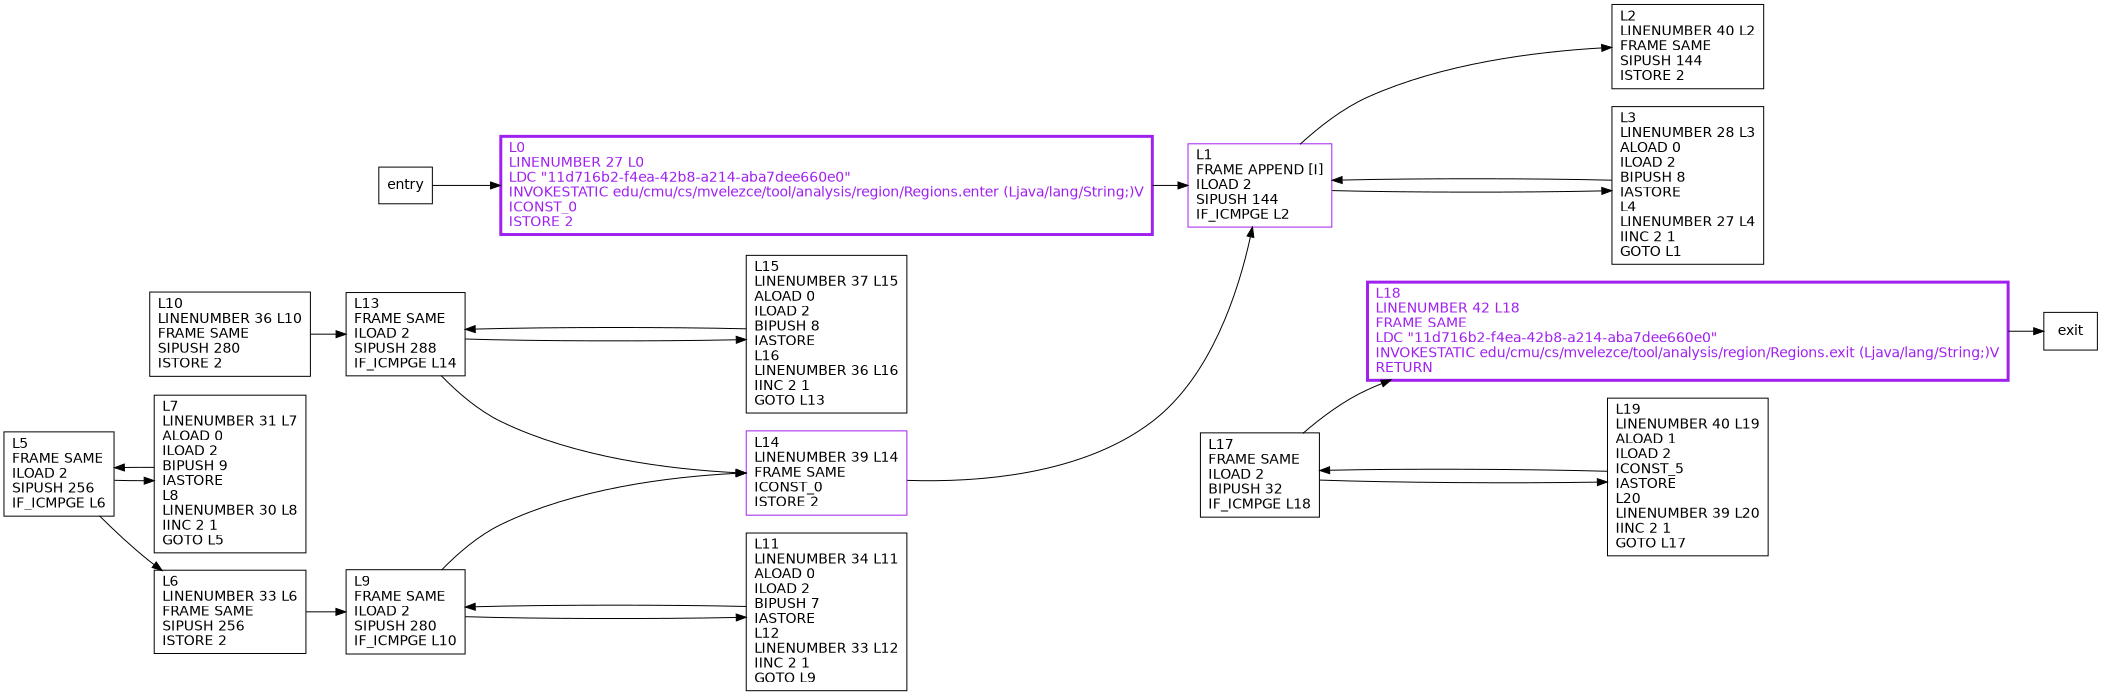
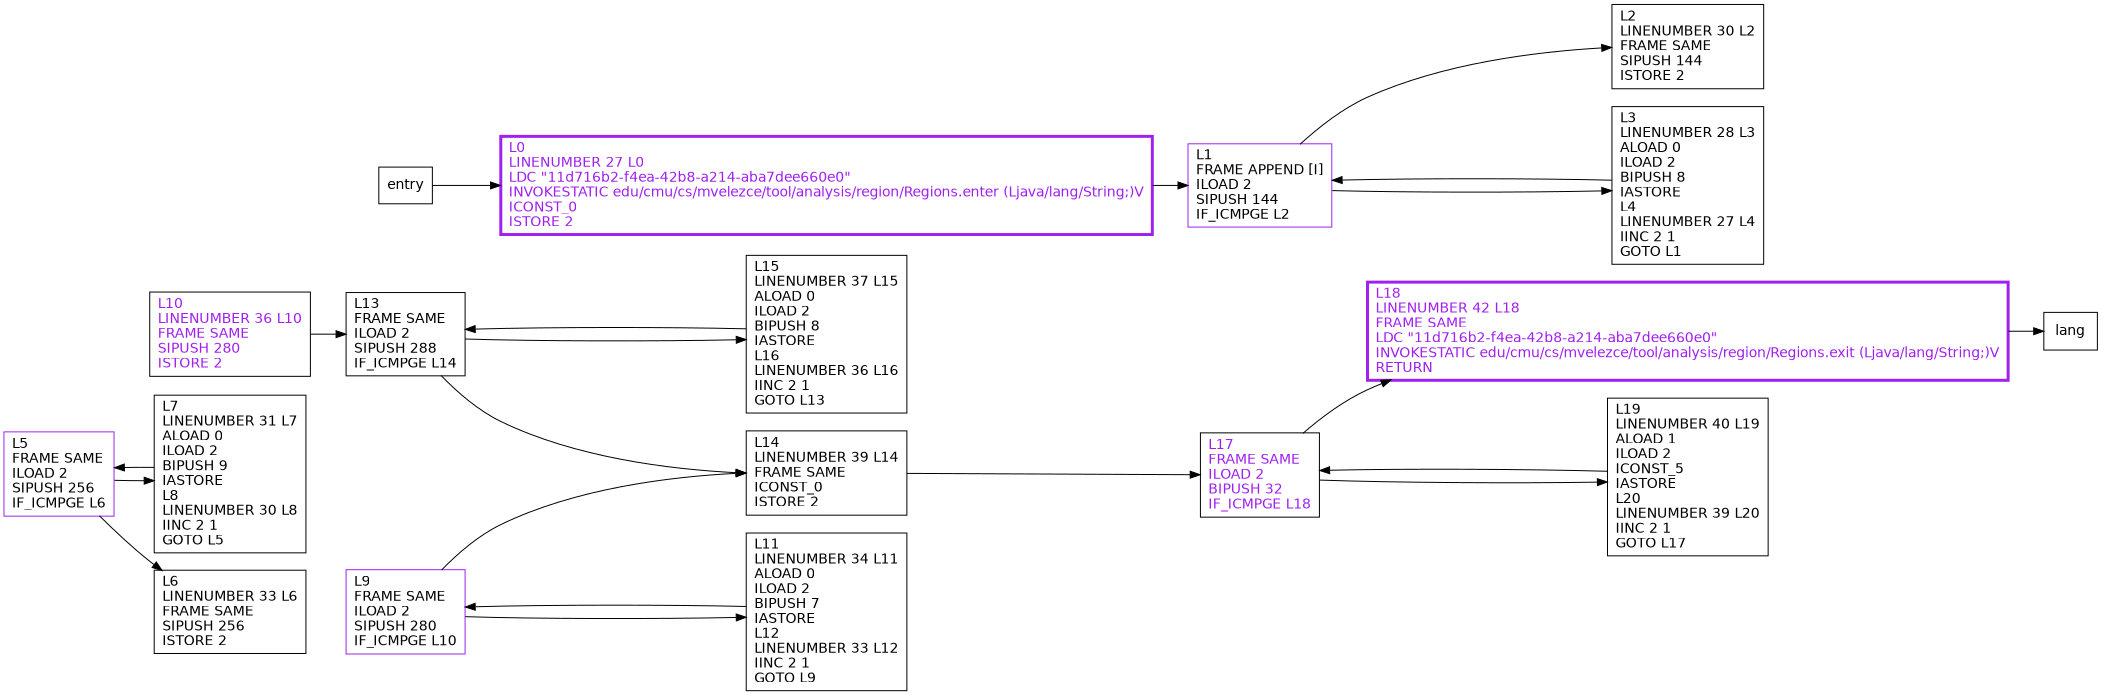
node "L2 LINENUMBER 40 L2 FRAME SAME SIPUSH 144 ISTORE 2": label "L2 LINENUMBER 40 L2 FRAME SAME SIPUSH 144 ISTORE 2" -> "L2 LINENUMBER 30 L2 FRAME SAME SIPUSH 144 ISTORE 2"
node "exit": label "exit" -> "lang"
node "L10 LINENUMBER 36 L10 FRAME SAME SIPUSH 280 ISTORE 2": fontcolor black -> purple
edge "L14 LINENUMBER 39 L14 FRAME SAME ICONST_0 ISTORE 2" -> "L1 FRAME APPEND [I] ILOAD 2 SIPUSH 144 IF_ICMPGE L2": now "L14 LINENUMBER 39 L14 FRAME SAME ICONST_0 ISTORE 2" -> "L17 FRAME SAME ILOAD 2 BIPUSH 32 IF_ICMPGE L18"
node "L14 LINENUMBER 39 L14 FRAME SAME ICONST_0 ISTORE 2": color purple -> black
node "L5 FRAME SAME ILOAD 2 SIPUSH 256 IF_ICMPGE L6": color black -> purple
node "L17 FRAME SAME ILOAD 2 BIPUSH 32 IF_ICMPGE L18": fontcolor black -> purple
edge "L6 LINENUMBER 33 L6 FRAME SAME SIPUSH 256 ISTORE 2" -> "L9 FRAME SAME ILOAD 2 SIPUSH 280 IF_ICMPGE L10": removed
node "L9 FRAME SAME ILOAD 2 SIPUSH 280 IF_ICMPGE L10": color black -> purple
